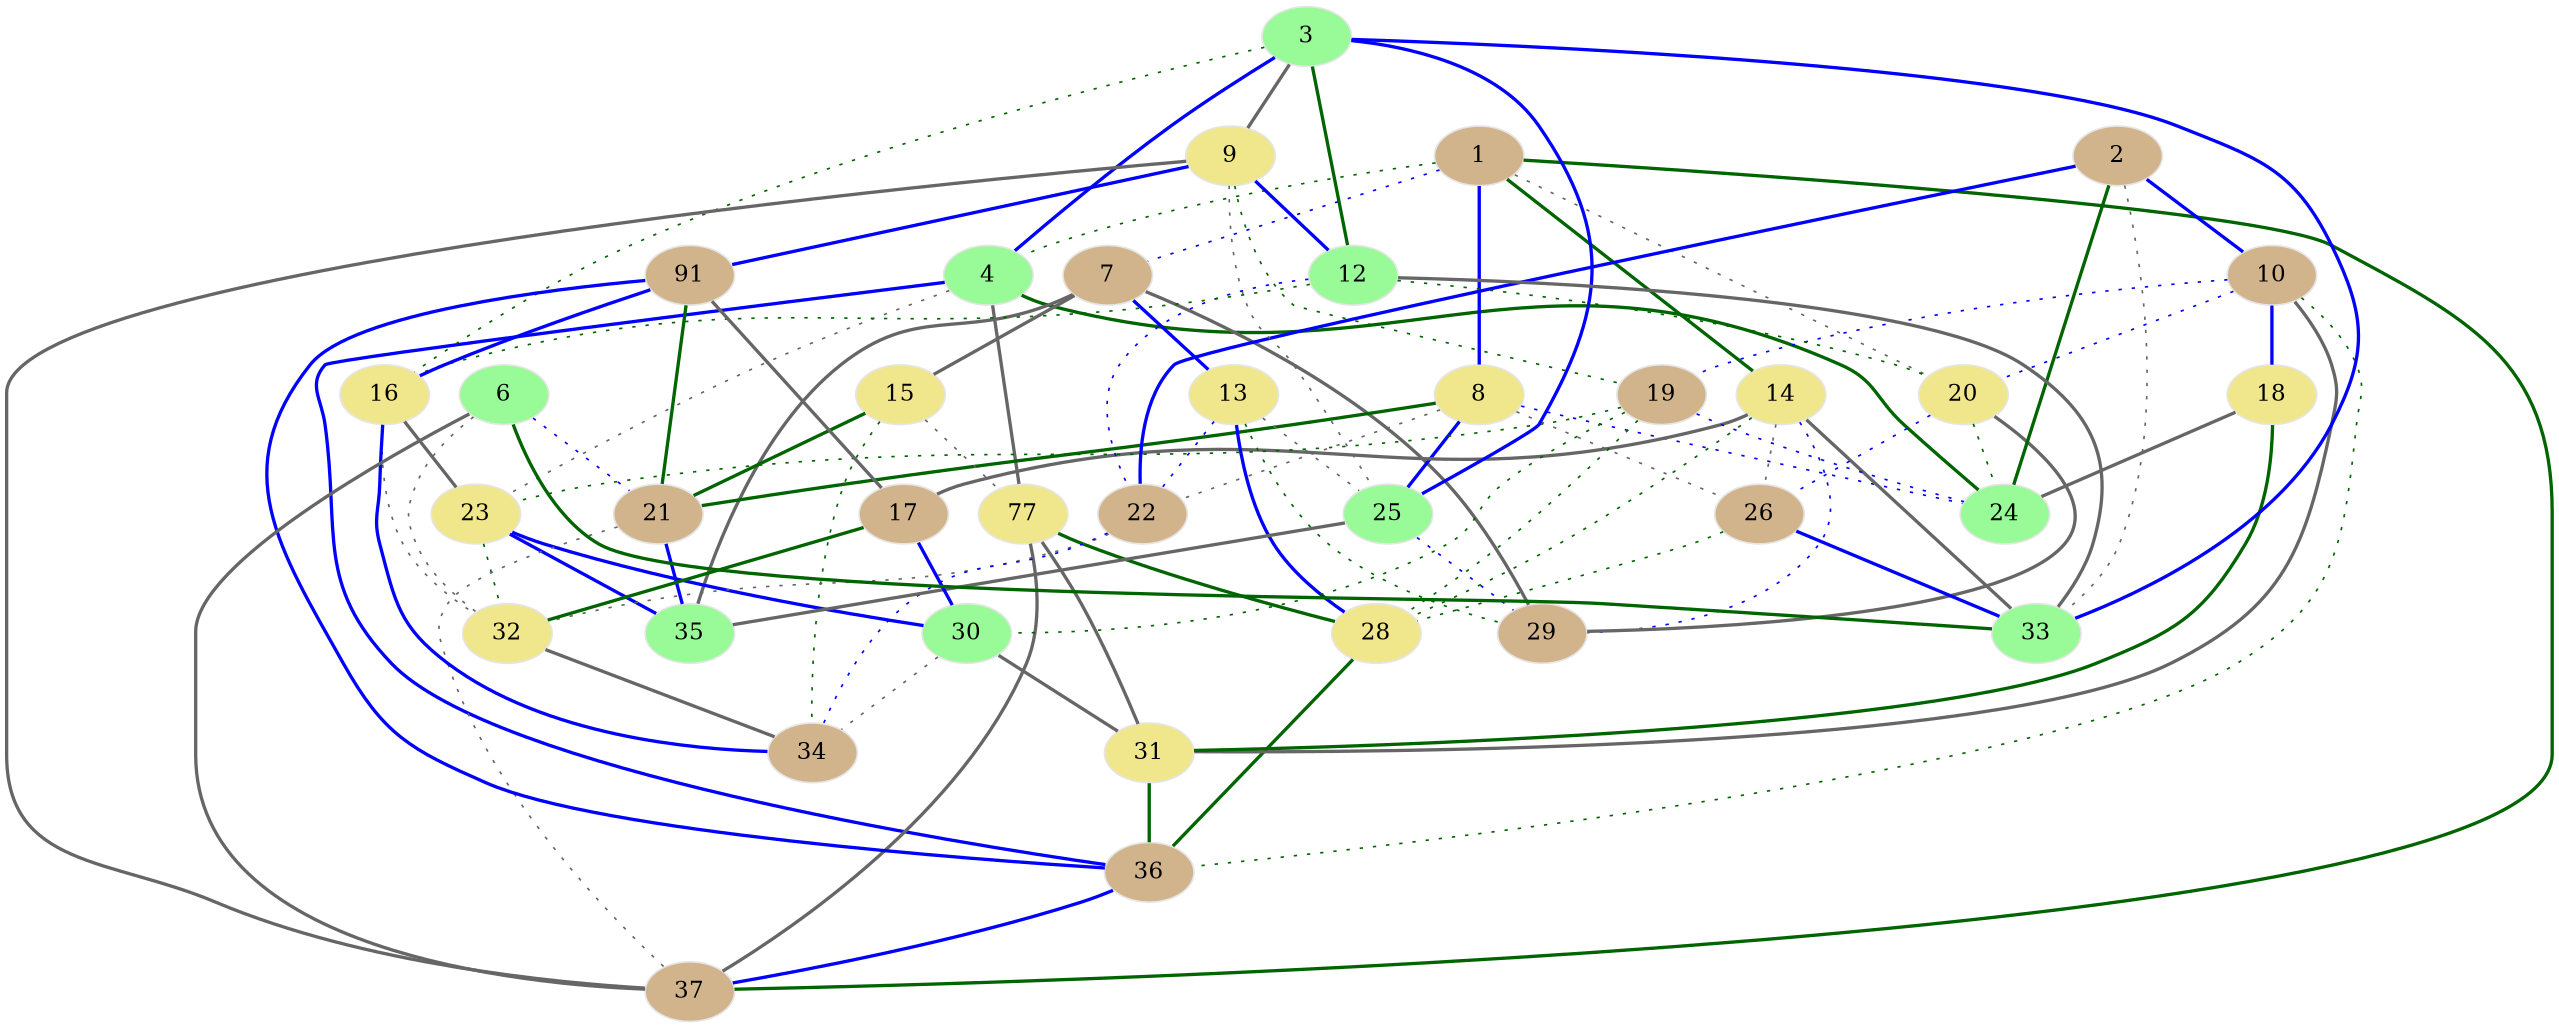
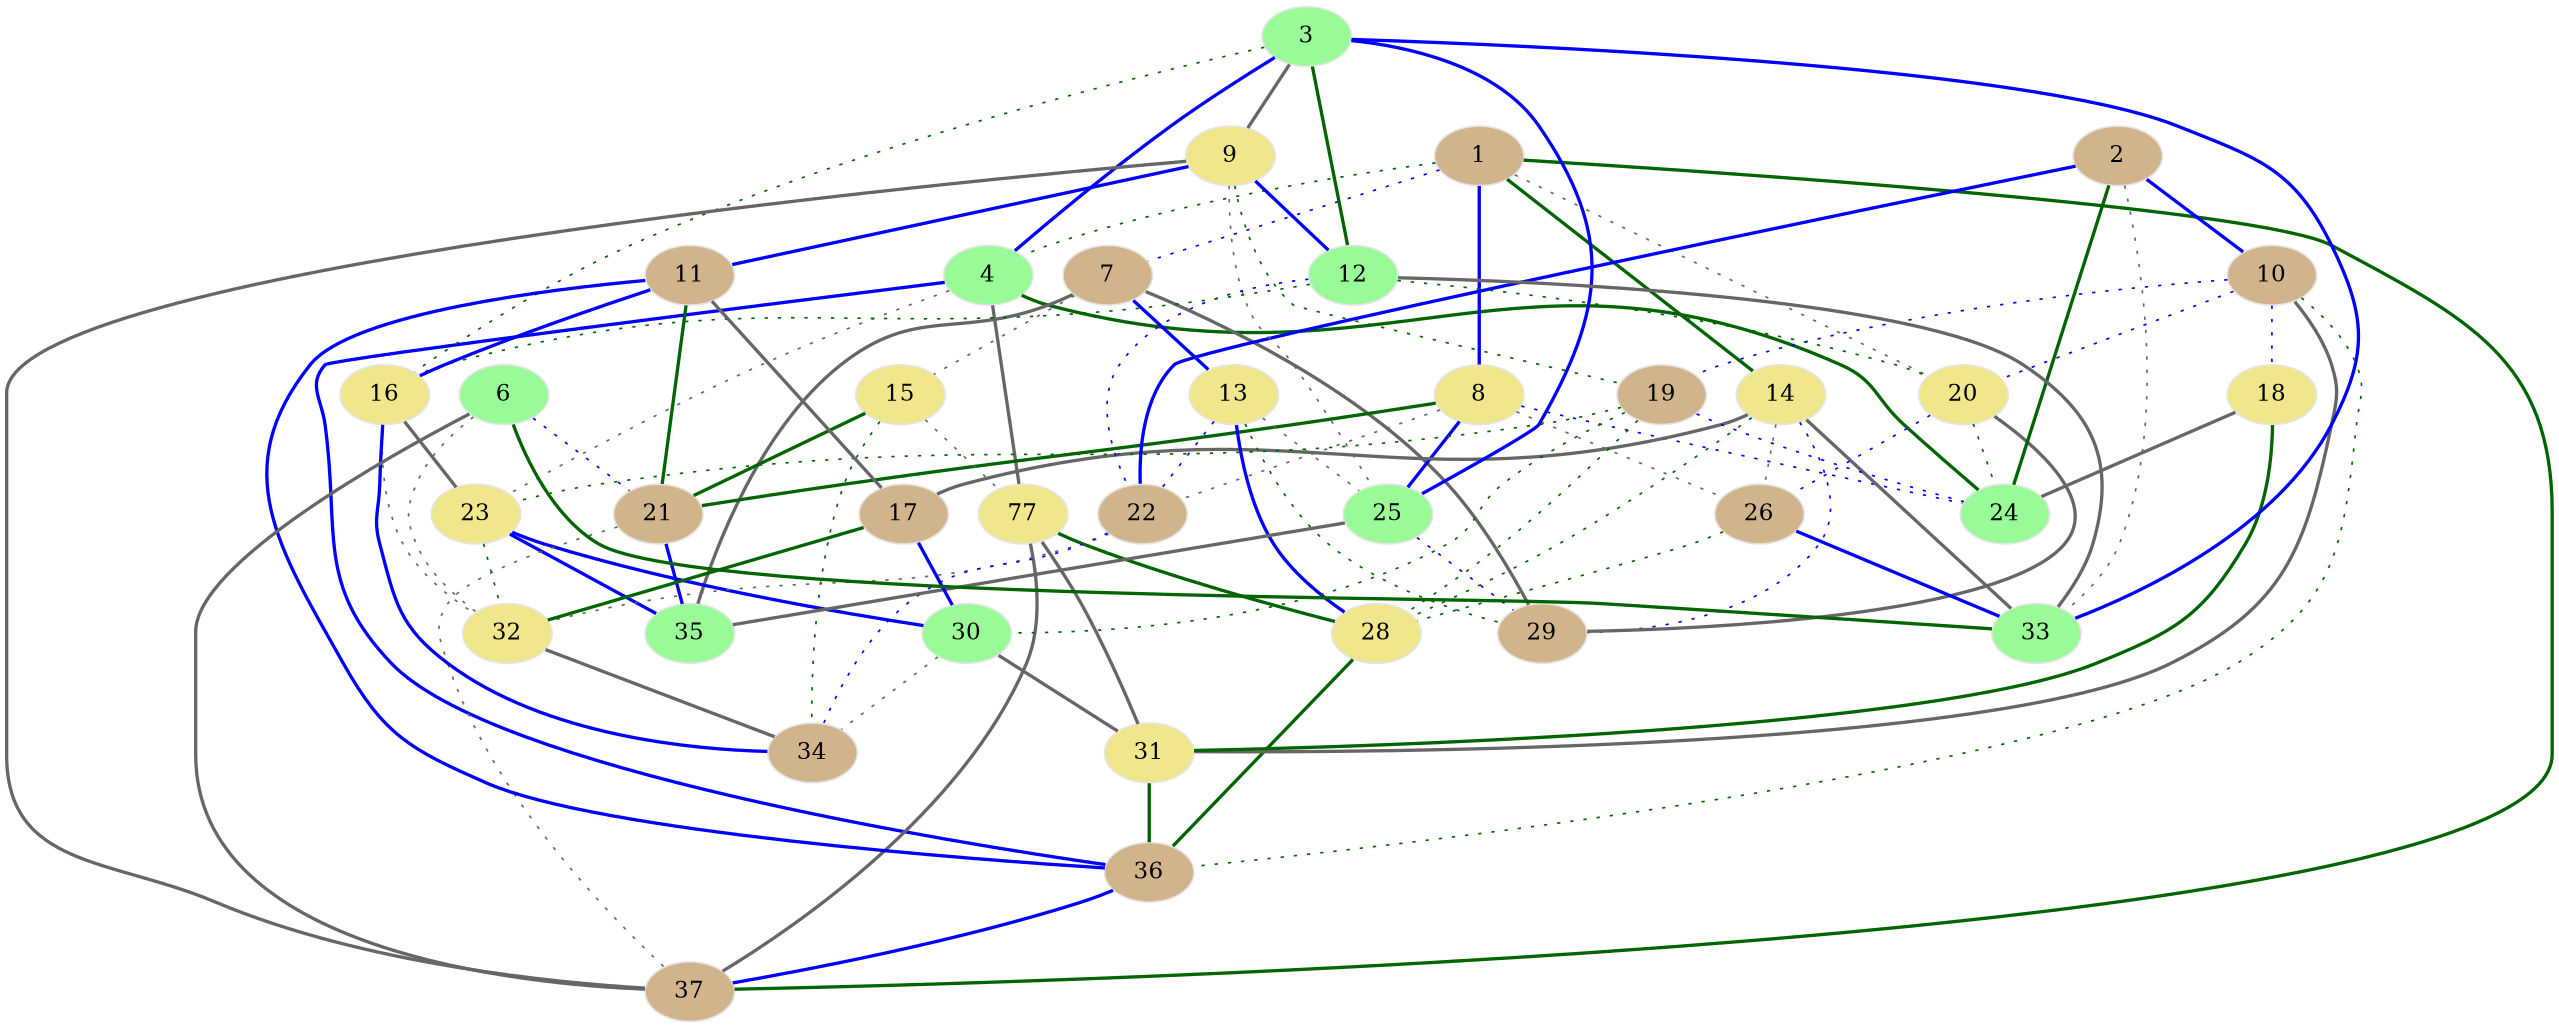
node "91": label "91" -> "11"
edge "7" -- "15": style bold -> dotted
edge "10" -- "18": style bold -> dotted
